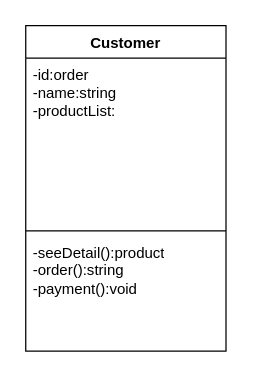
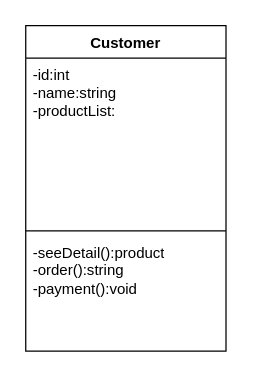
node "-id:order -name:string -productList:": label "-id:order -name:string -productList:" -> "-id:int -name:string -productList:"
